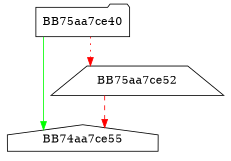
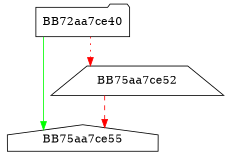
node "BB75aa7ce40": label "BB75aa7ce40" -> "BB72aa7ce40"
node "BB74aa7ce55": label "BB74aa7ce55" -> "BB75aa7ce55"
